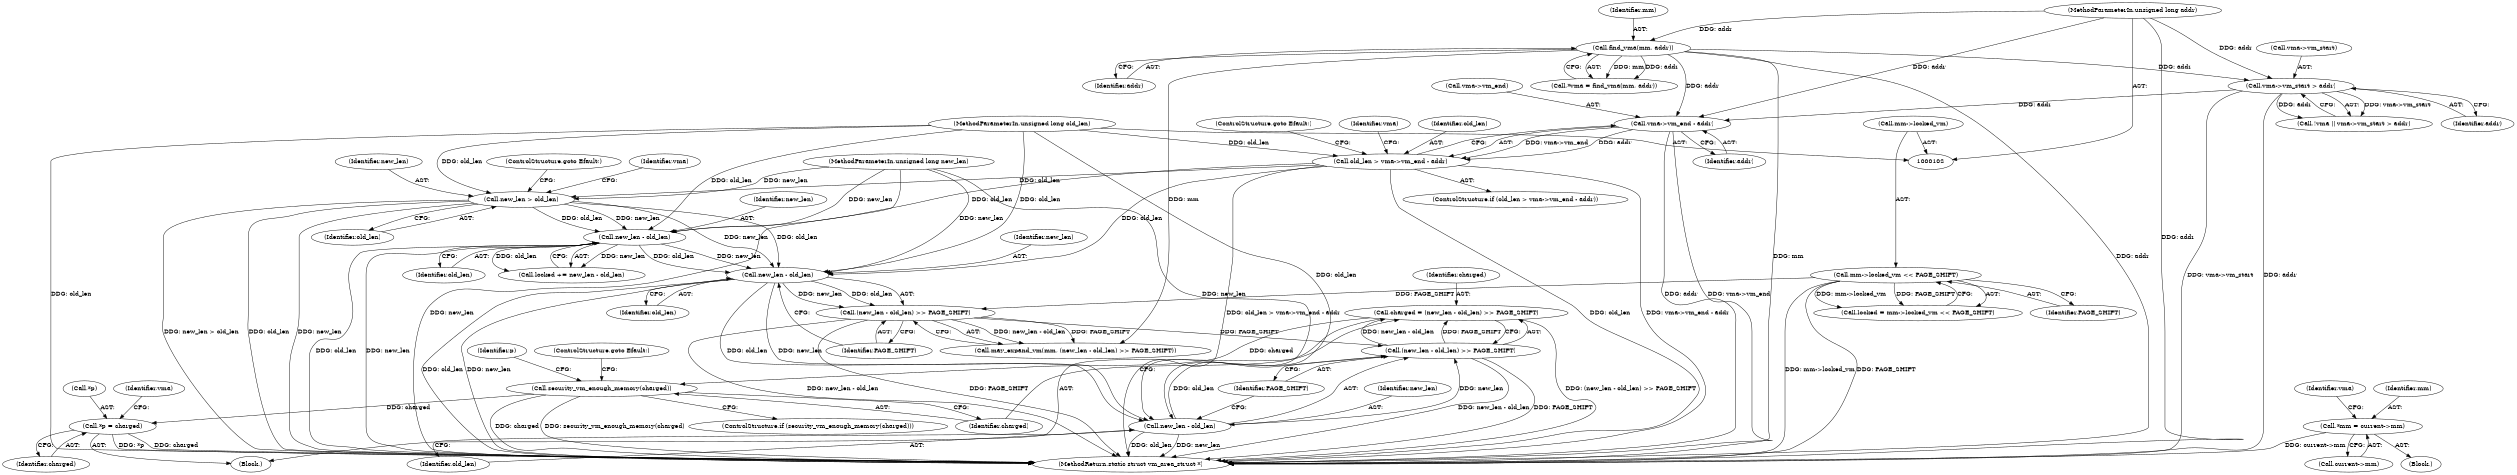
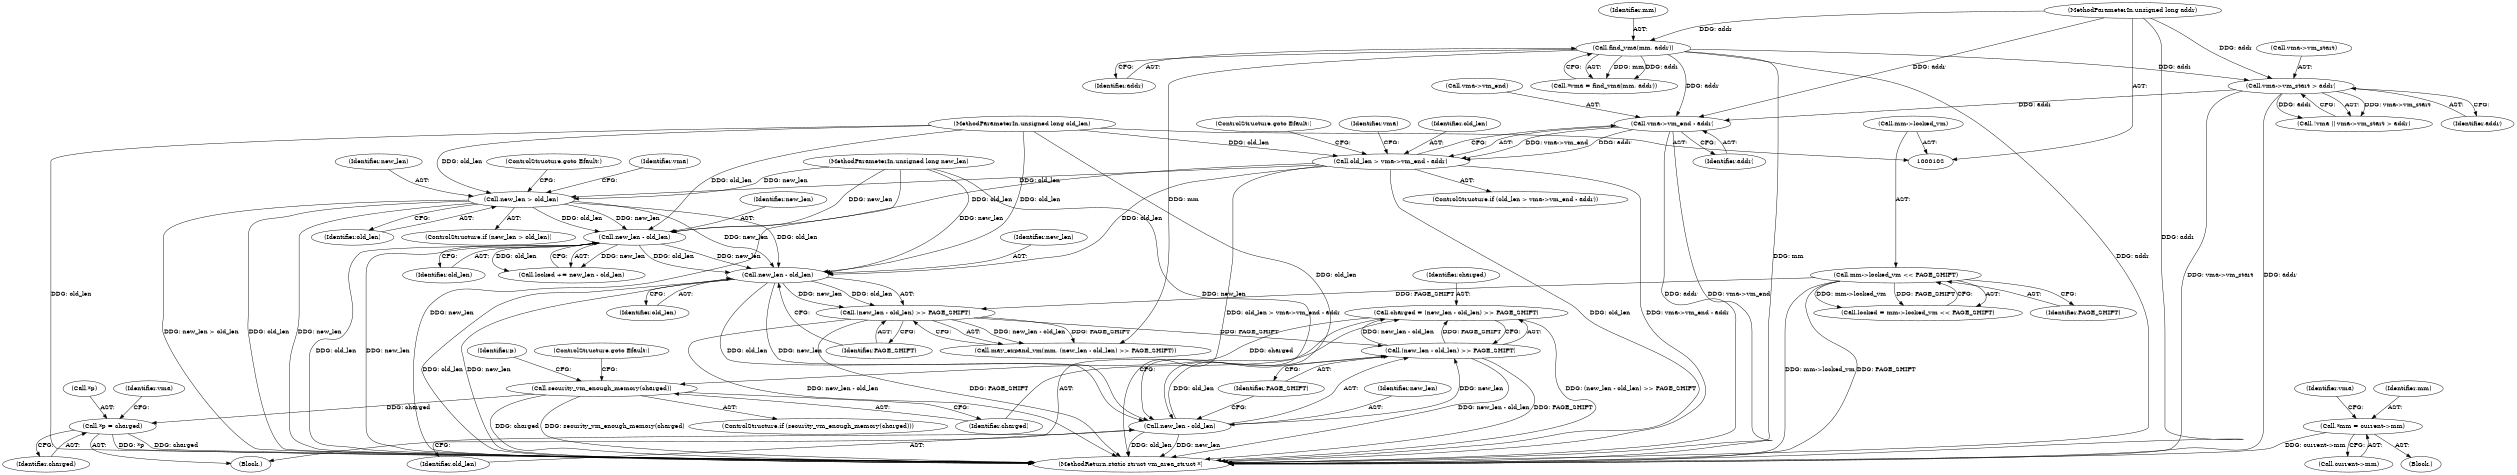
node "(ControlStructure,if (new_len > old_len))": added
edge "(Call,security_vm_enough_memory(charged))" -> "(ControlStructure,if (security_vm_enough_memory(charged)))": label "CFG: " -> "AST: "
